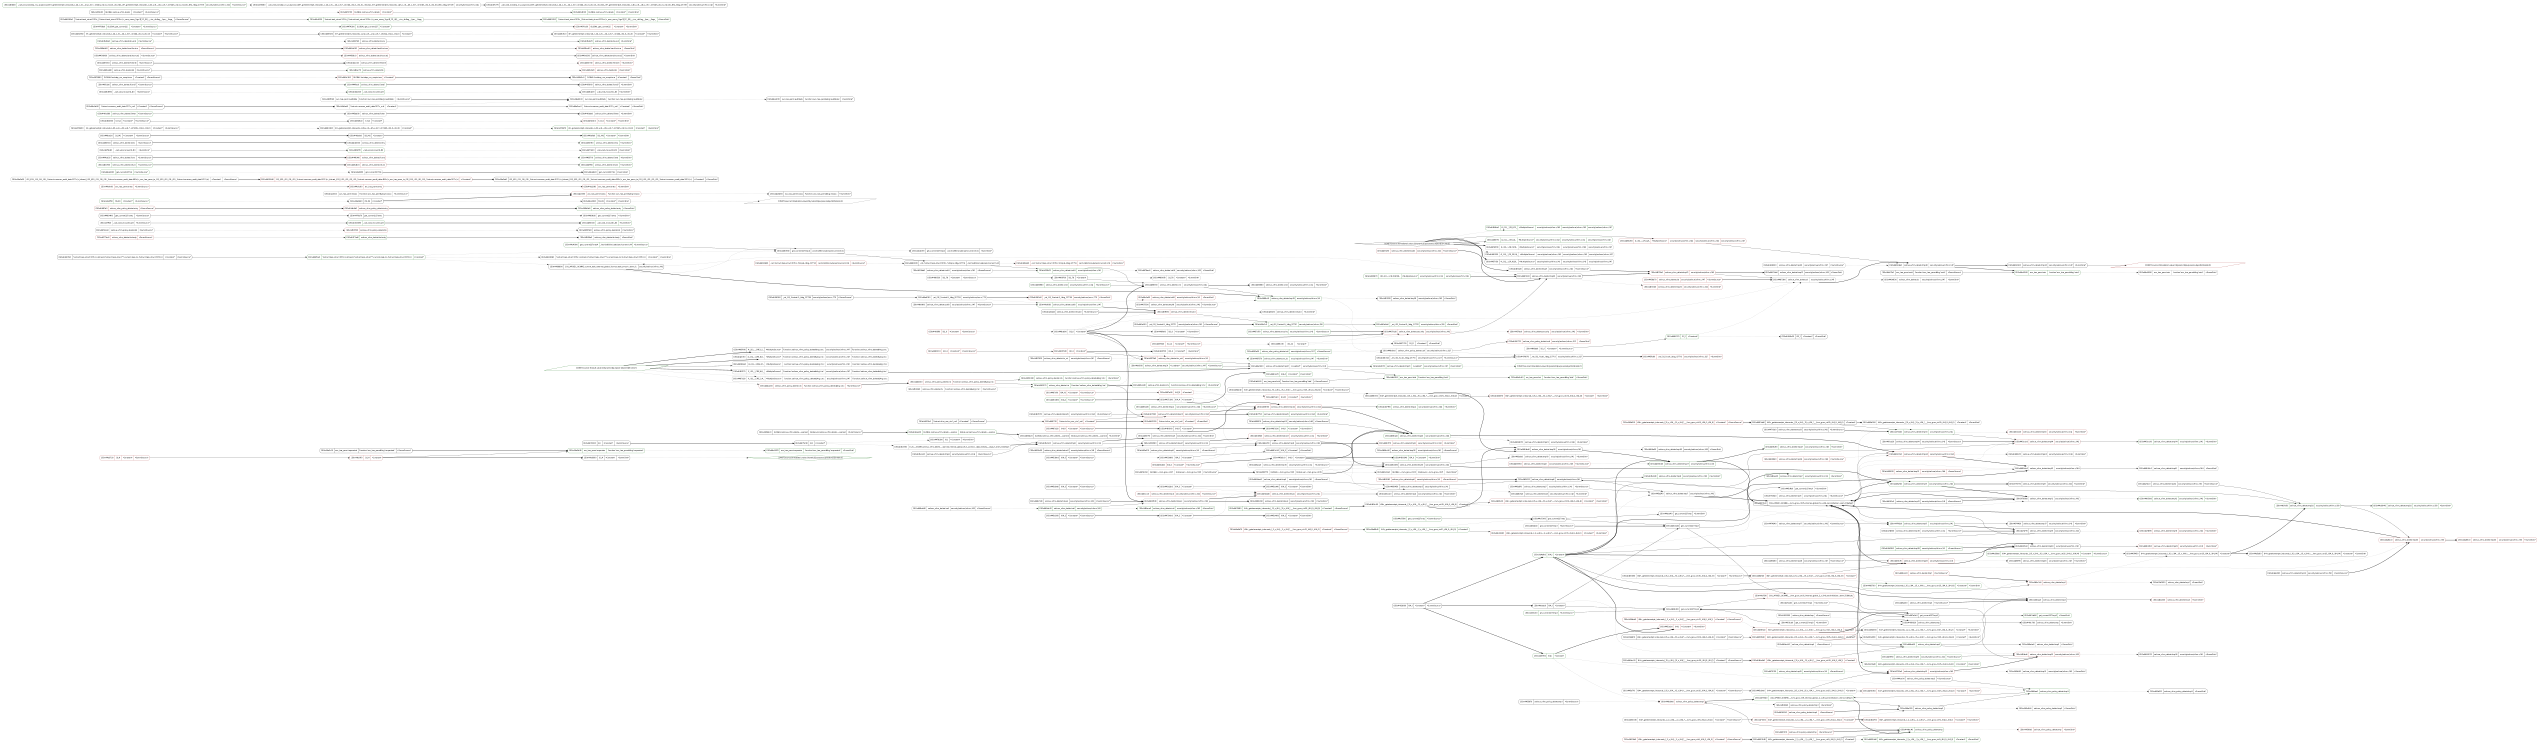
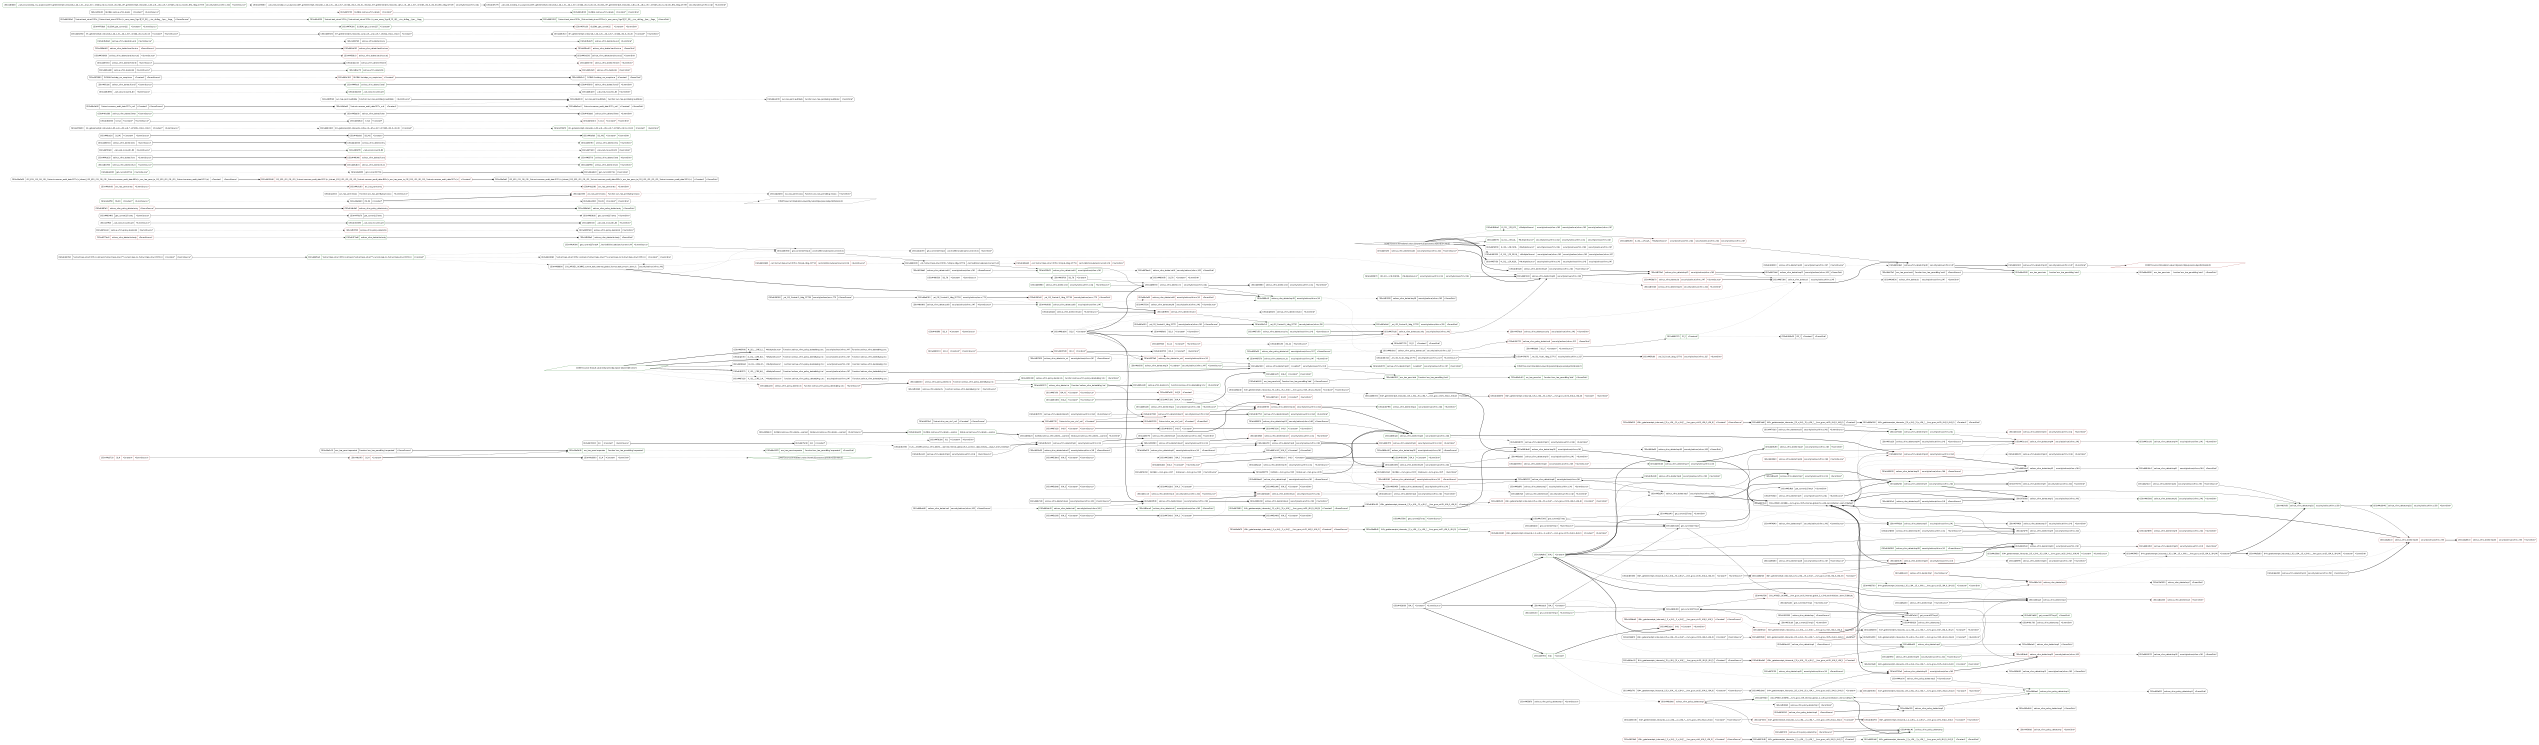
node "CE0x4475b80": text "*SummSink*" -> "*SummSource*"
node "CE0x4486c80": text "*Constant*" -> "*SummSource*"
